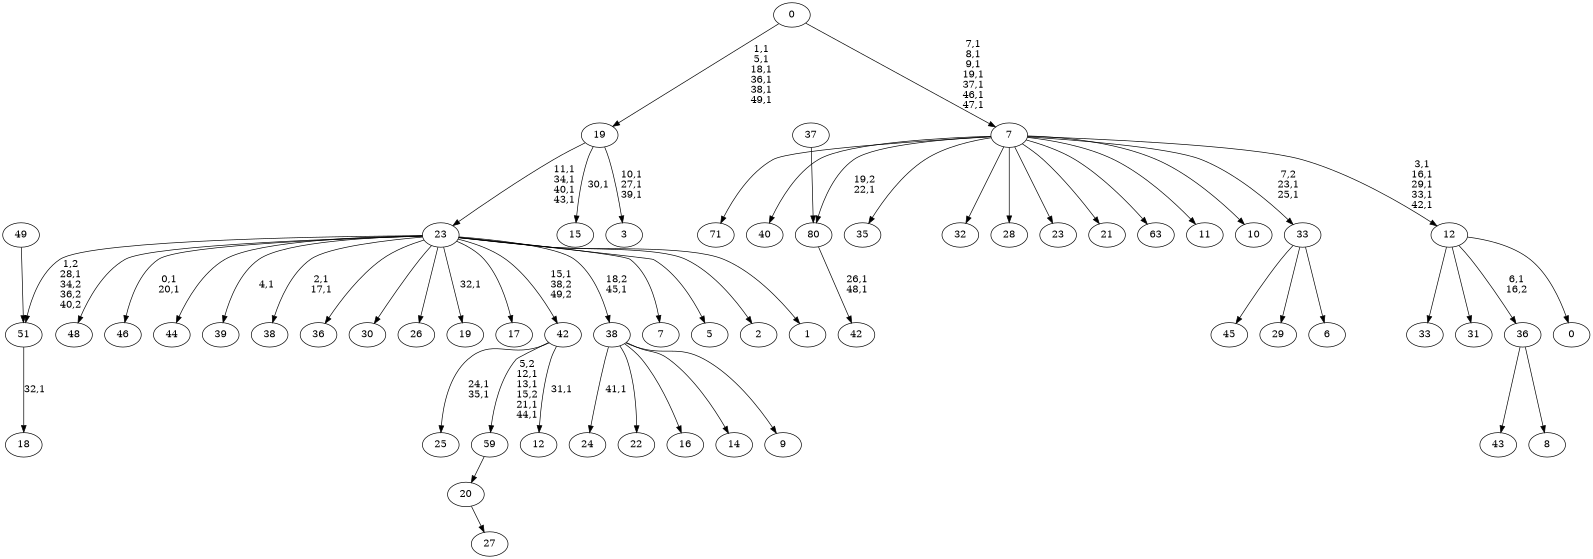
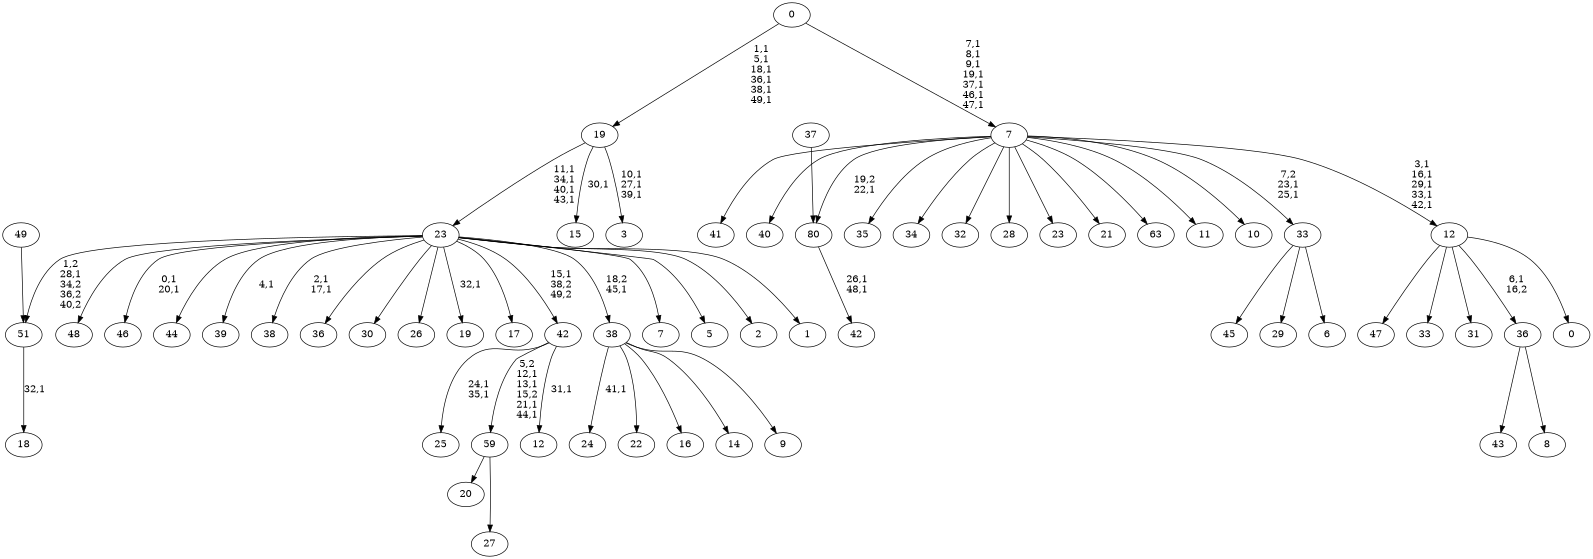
node "71": label "71" -> "41"
node "34": added
node "47": added
edge "20" -> "27": now "59" -> "27"
